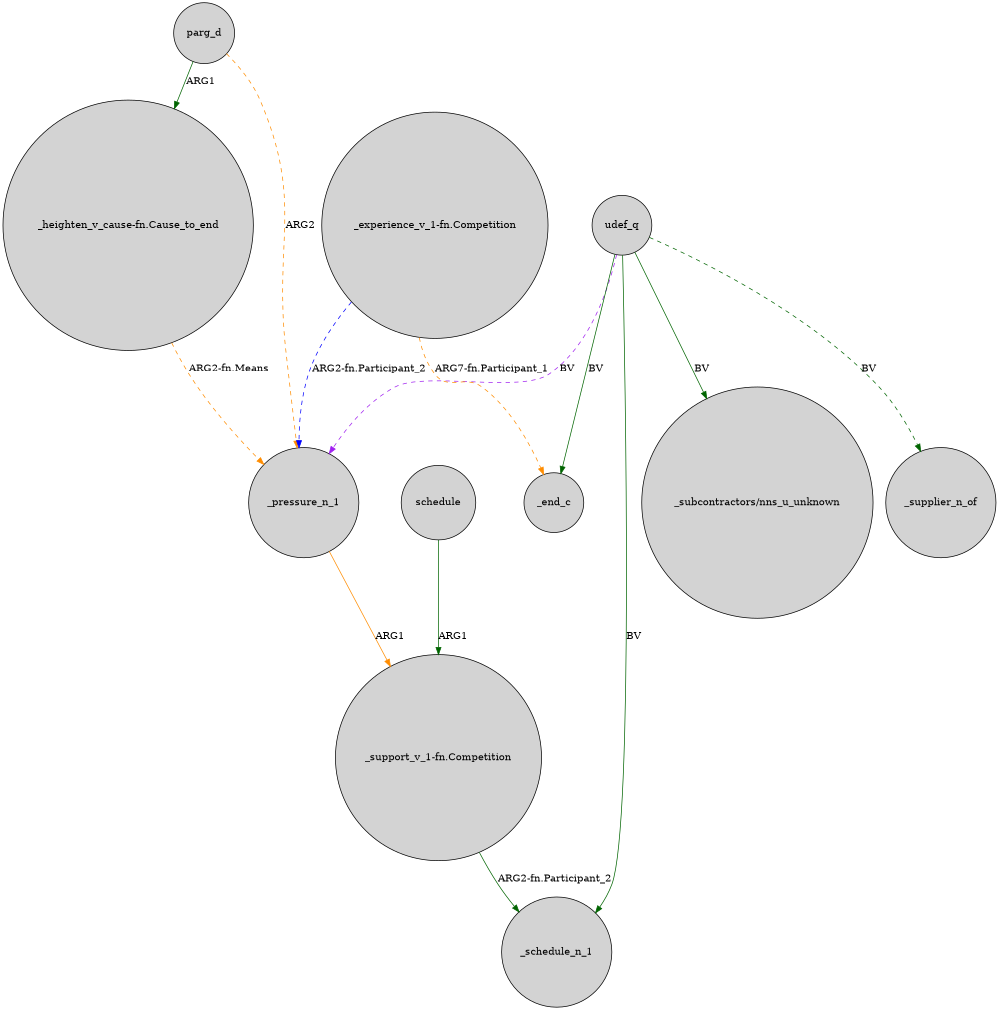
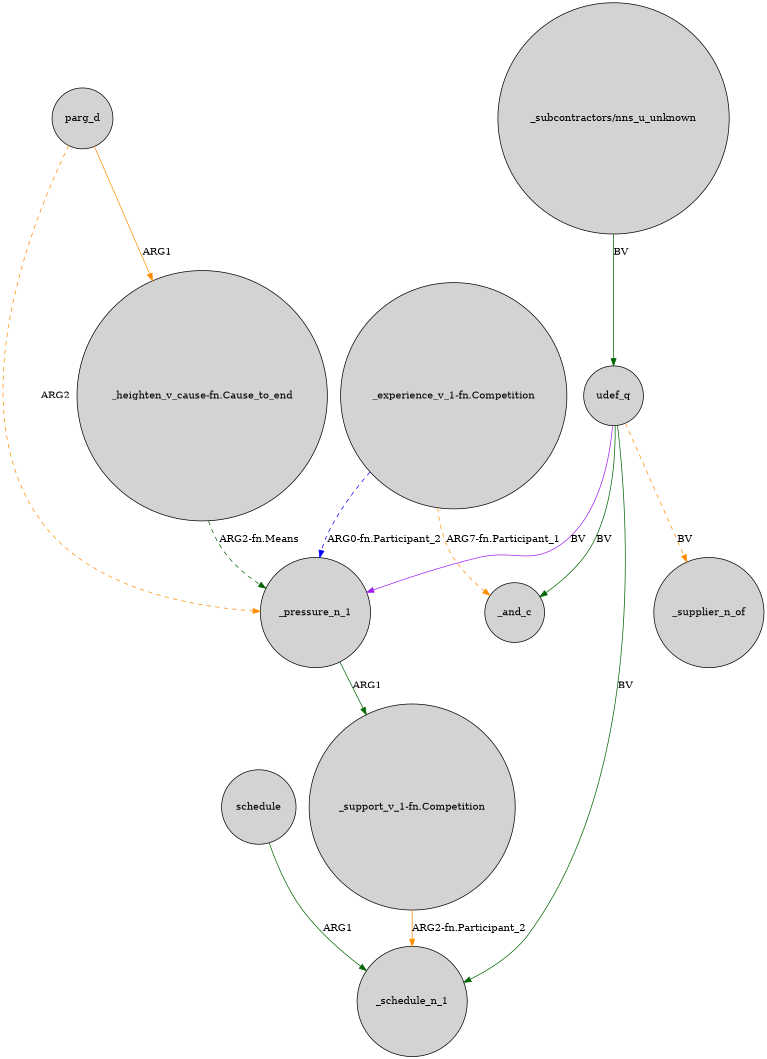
edge "parg_d" -> "_heighten_v_cause-fn.Cause_to_end": color darkgreen -> darkorange
edge "udef_q" -> "_supplier_n_of": color darkgreen -> darkorange
edge "udef_q" -> "_subcontractors/nns_u_unknown": reversed
edge "_experience_v_1-fn.Competition" -> "_pressure_n_1": label "ARG2-fn.Participant_2" -> "ARG0-fn.Participant_2"
edge "udef_q" -> "_pressure_n_1": style dashed -> solid
edge "_heighten_v_cause-fn.Cause_to_end" -> "_pressure_n_1": color darkorange -> darkgreen
node "_end_c": label "_end_c" -> "_and_c"
edge "schedule" -> "_support_v_1-fn.Competition": now "schedule" -> "_schedule_n_1"
edge "_pressure_n_1" -> "_support_v_1-fn.Competition": color darkorange -> darkgreen
edge "_support_v_1-fn.Competition" -> "_schedule_n_1": color darkgreen -> darkorange
